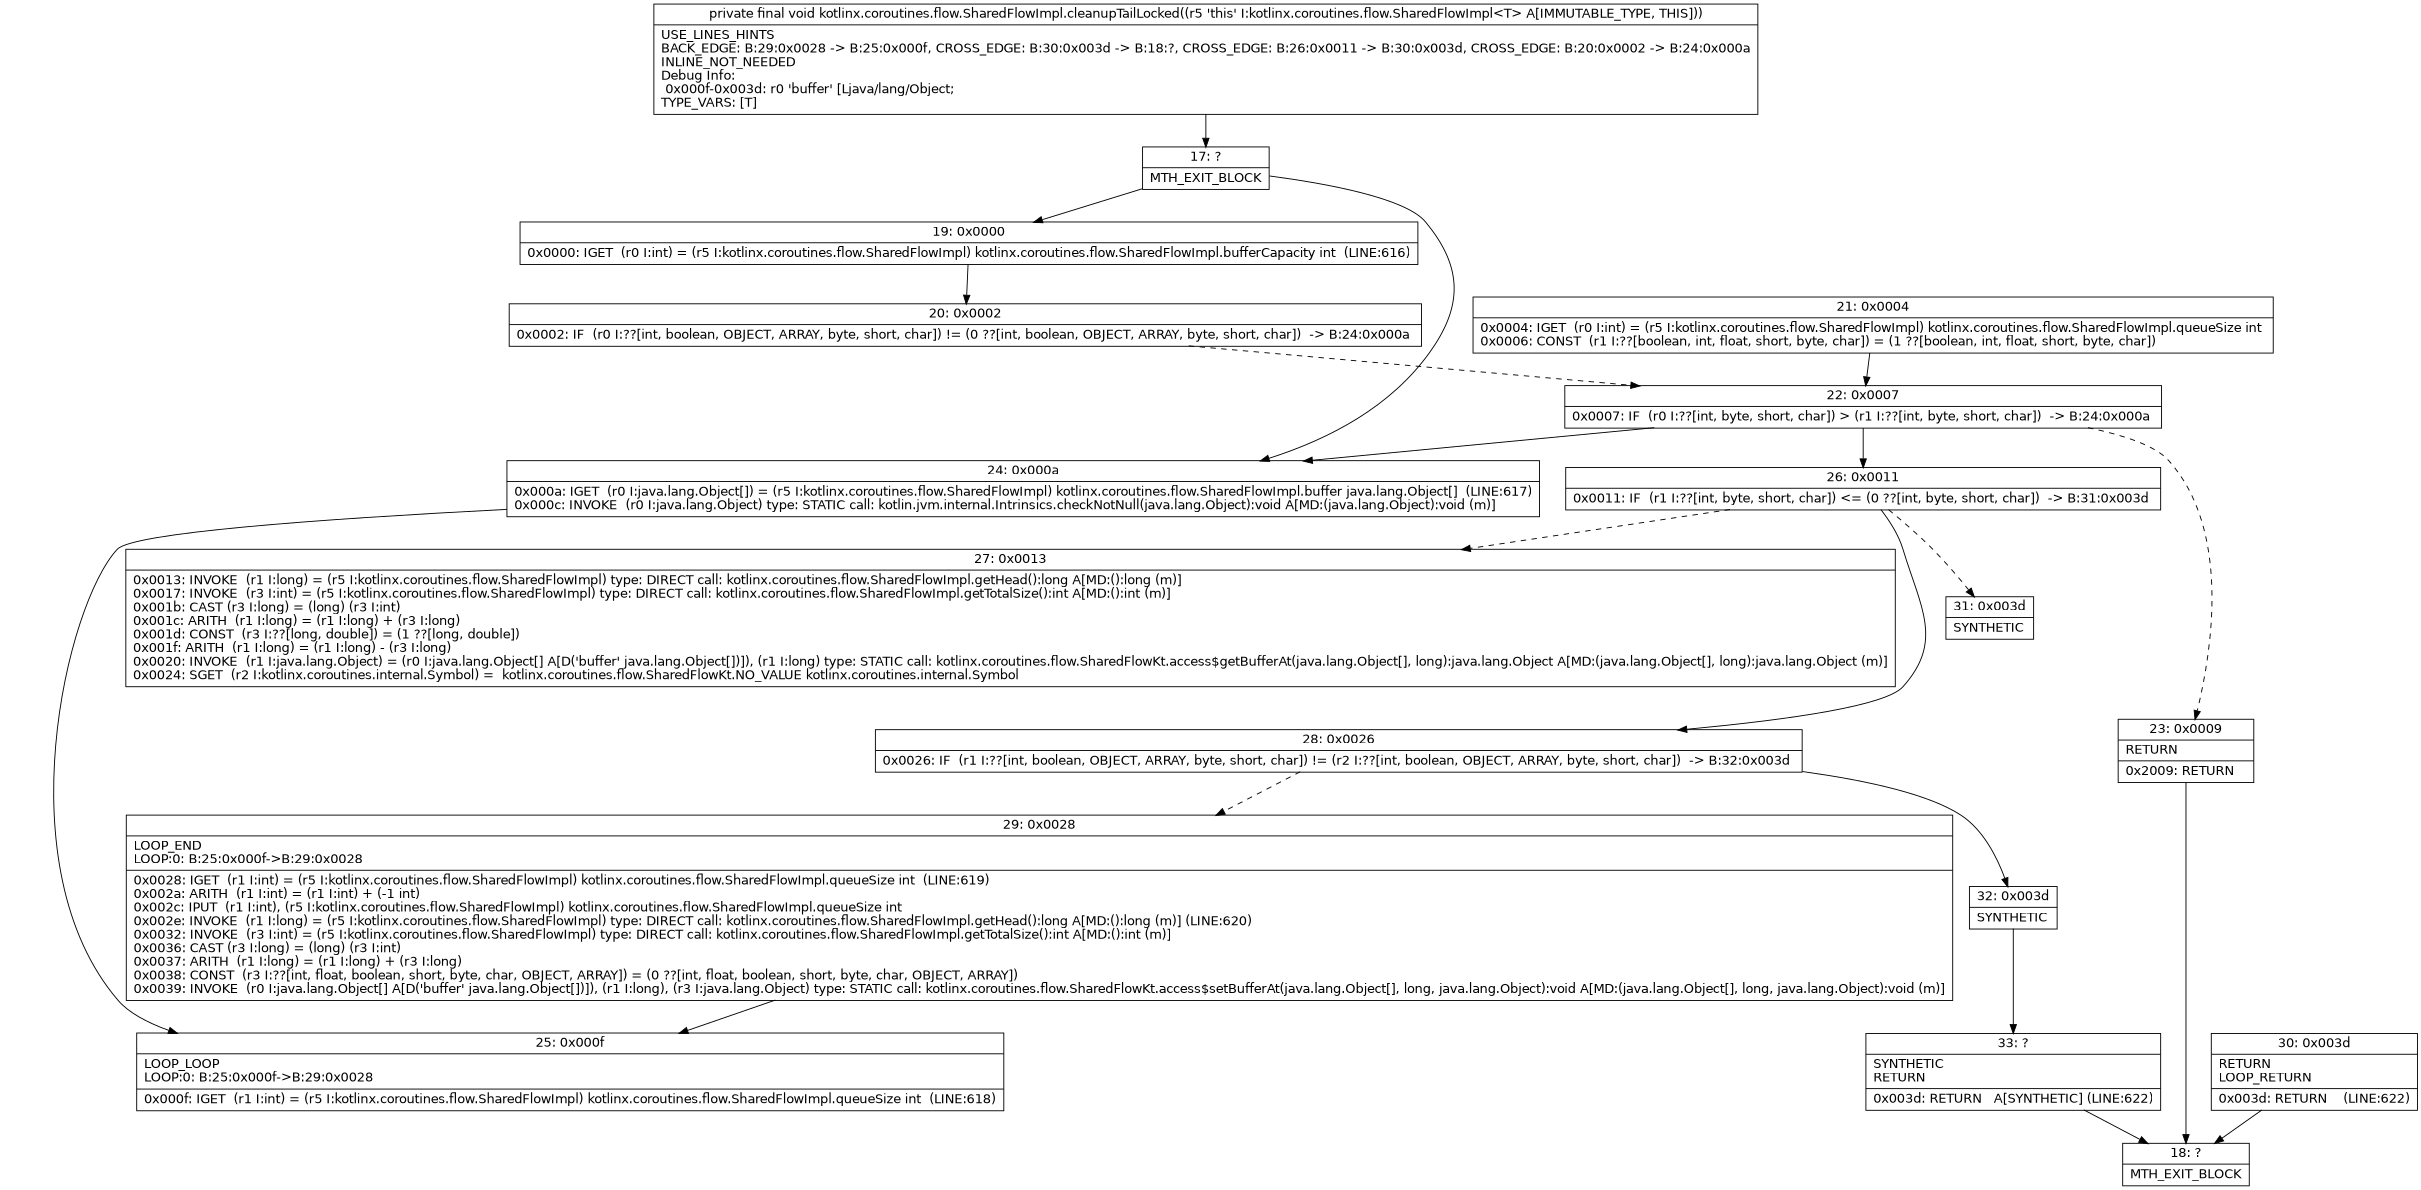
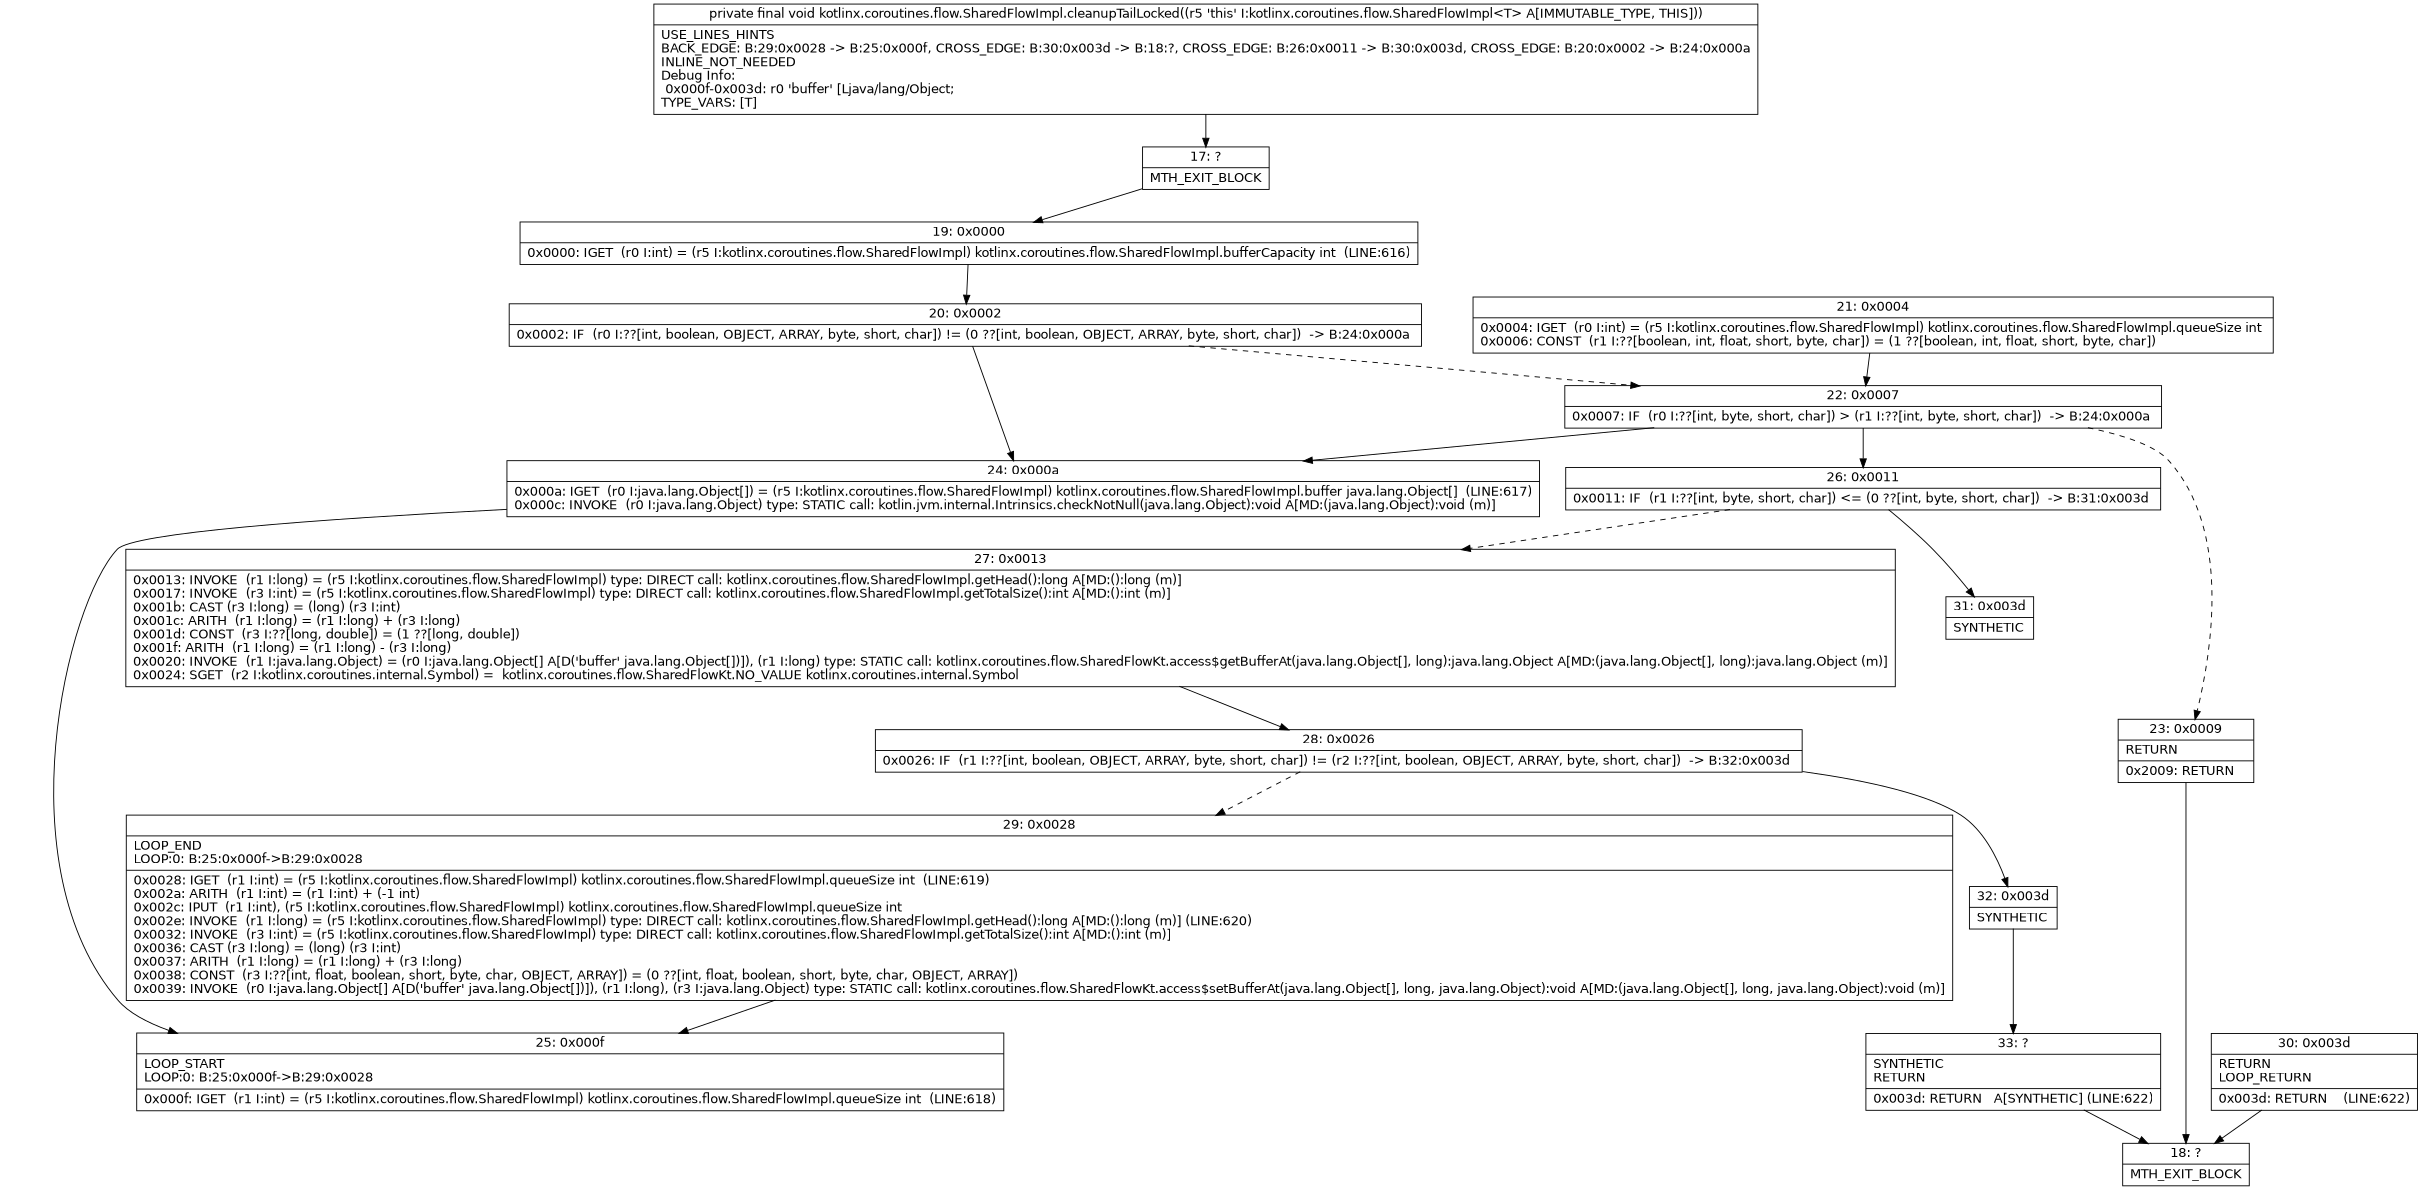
edge "17: ?" -> "24: 0x000a": now "20: 0x0002" -> "24: 0x000a"
edge "26: 0x0011" -> "31: 0x003d": style dashed -> solid
edge "26: 0x0011" -> "28: 0x0026": now "27: 0x0013" -> "28: 0x0026"
node "25: 0x000f": text "LOOP_LOOP" -> "LOOP_START"
